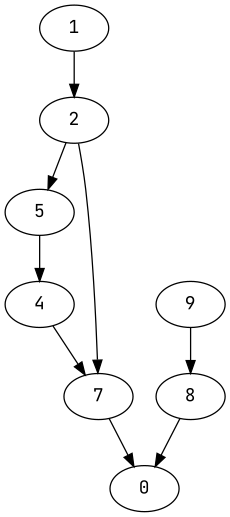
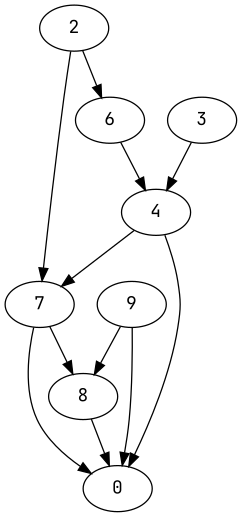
node "1": removed
node "3": added
node "5": label "5" -> "6"
edge "7" -> "8": added
edge "4" -> "0": added
edge "9" -> "0": added
